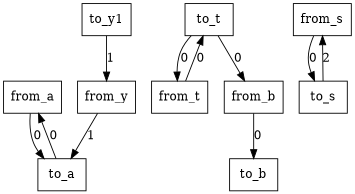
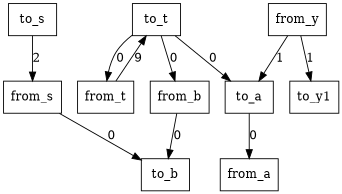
edge "to_y1" -> "from_y": reversed
edge "from_s" -> "to_s": now "from_s" -> "to_b"
edge "from_t" -> "to_t": label "0" -> "9"
edge "from_a" -> "to_a": now "to_t" -> "to_a"
